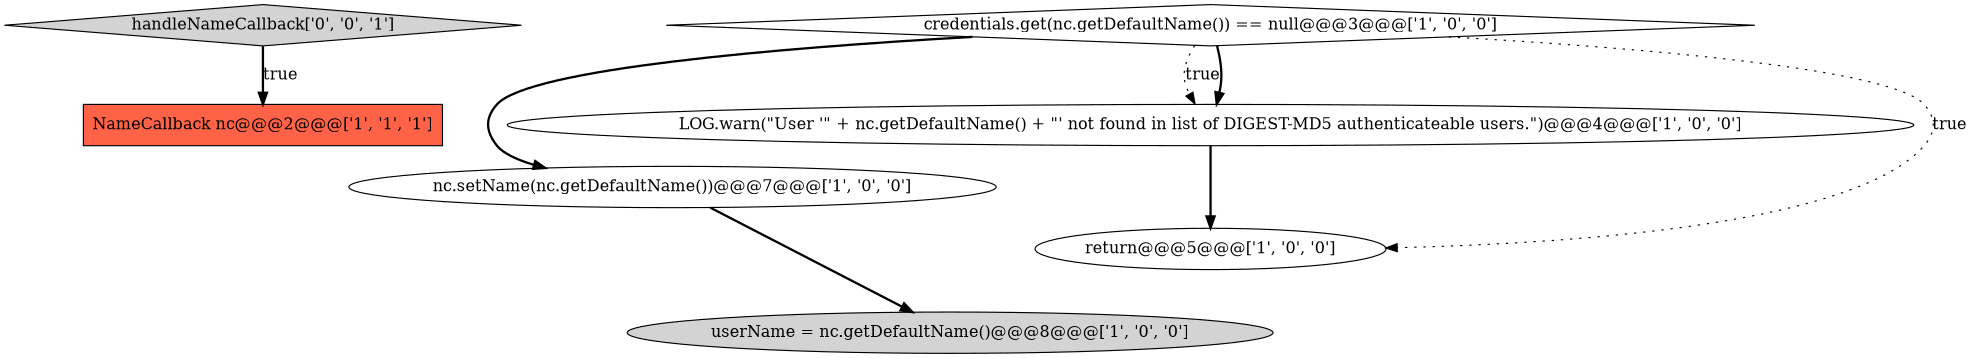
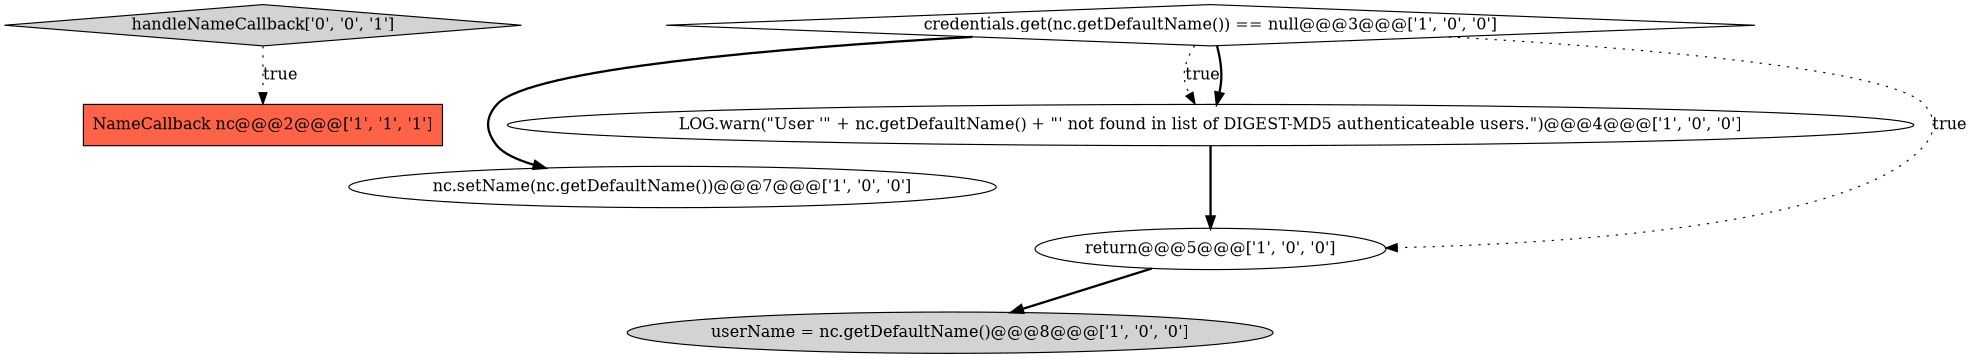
edge "handleNameCallback['0', '0', '1']" -> "NameCallback nc@@@2@@@['1', '1', '1']": style bold -> dotted
edge "nc.setName(nc.getDefaultName())@@@7@@@['1', '0', '0']" -> "userName = nc.getDefaultName()@@@8@@@['1', '0', '0']": now "return@@@5@@@['1', '0', '0']" -> "userName = nc.getDefaultName()@@@8@@@['1', '0', '0']"
